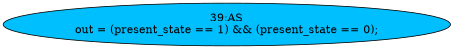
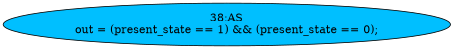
node "39:AS out = (present_state == 1) && (present_state == 0);": label "39:AS out = (present_state == 1) && (present_state == 0);" -> "38:AS out = (present_state == 1) && (present_state == 0);"
